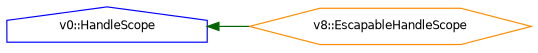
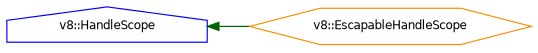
node "v0::HandleScope": label "v0::HandleScope" -> "v8::HandleScope"
